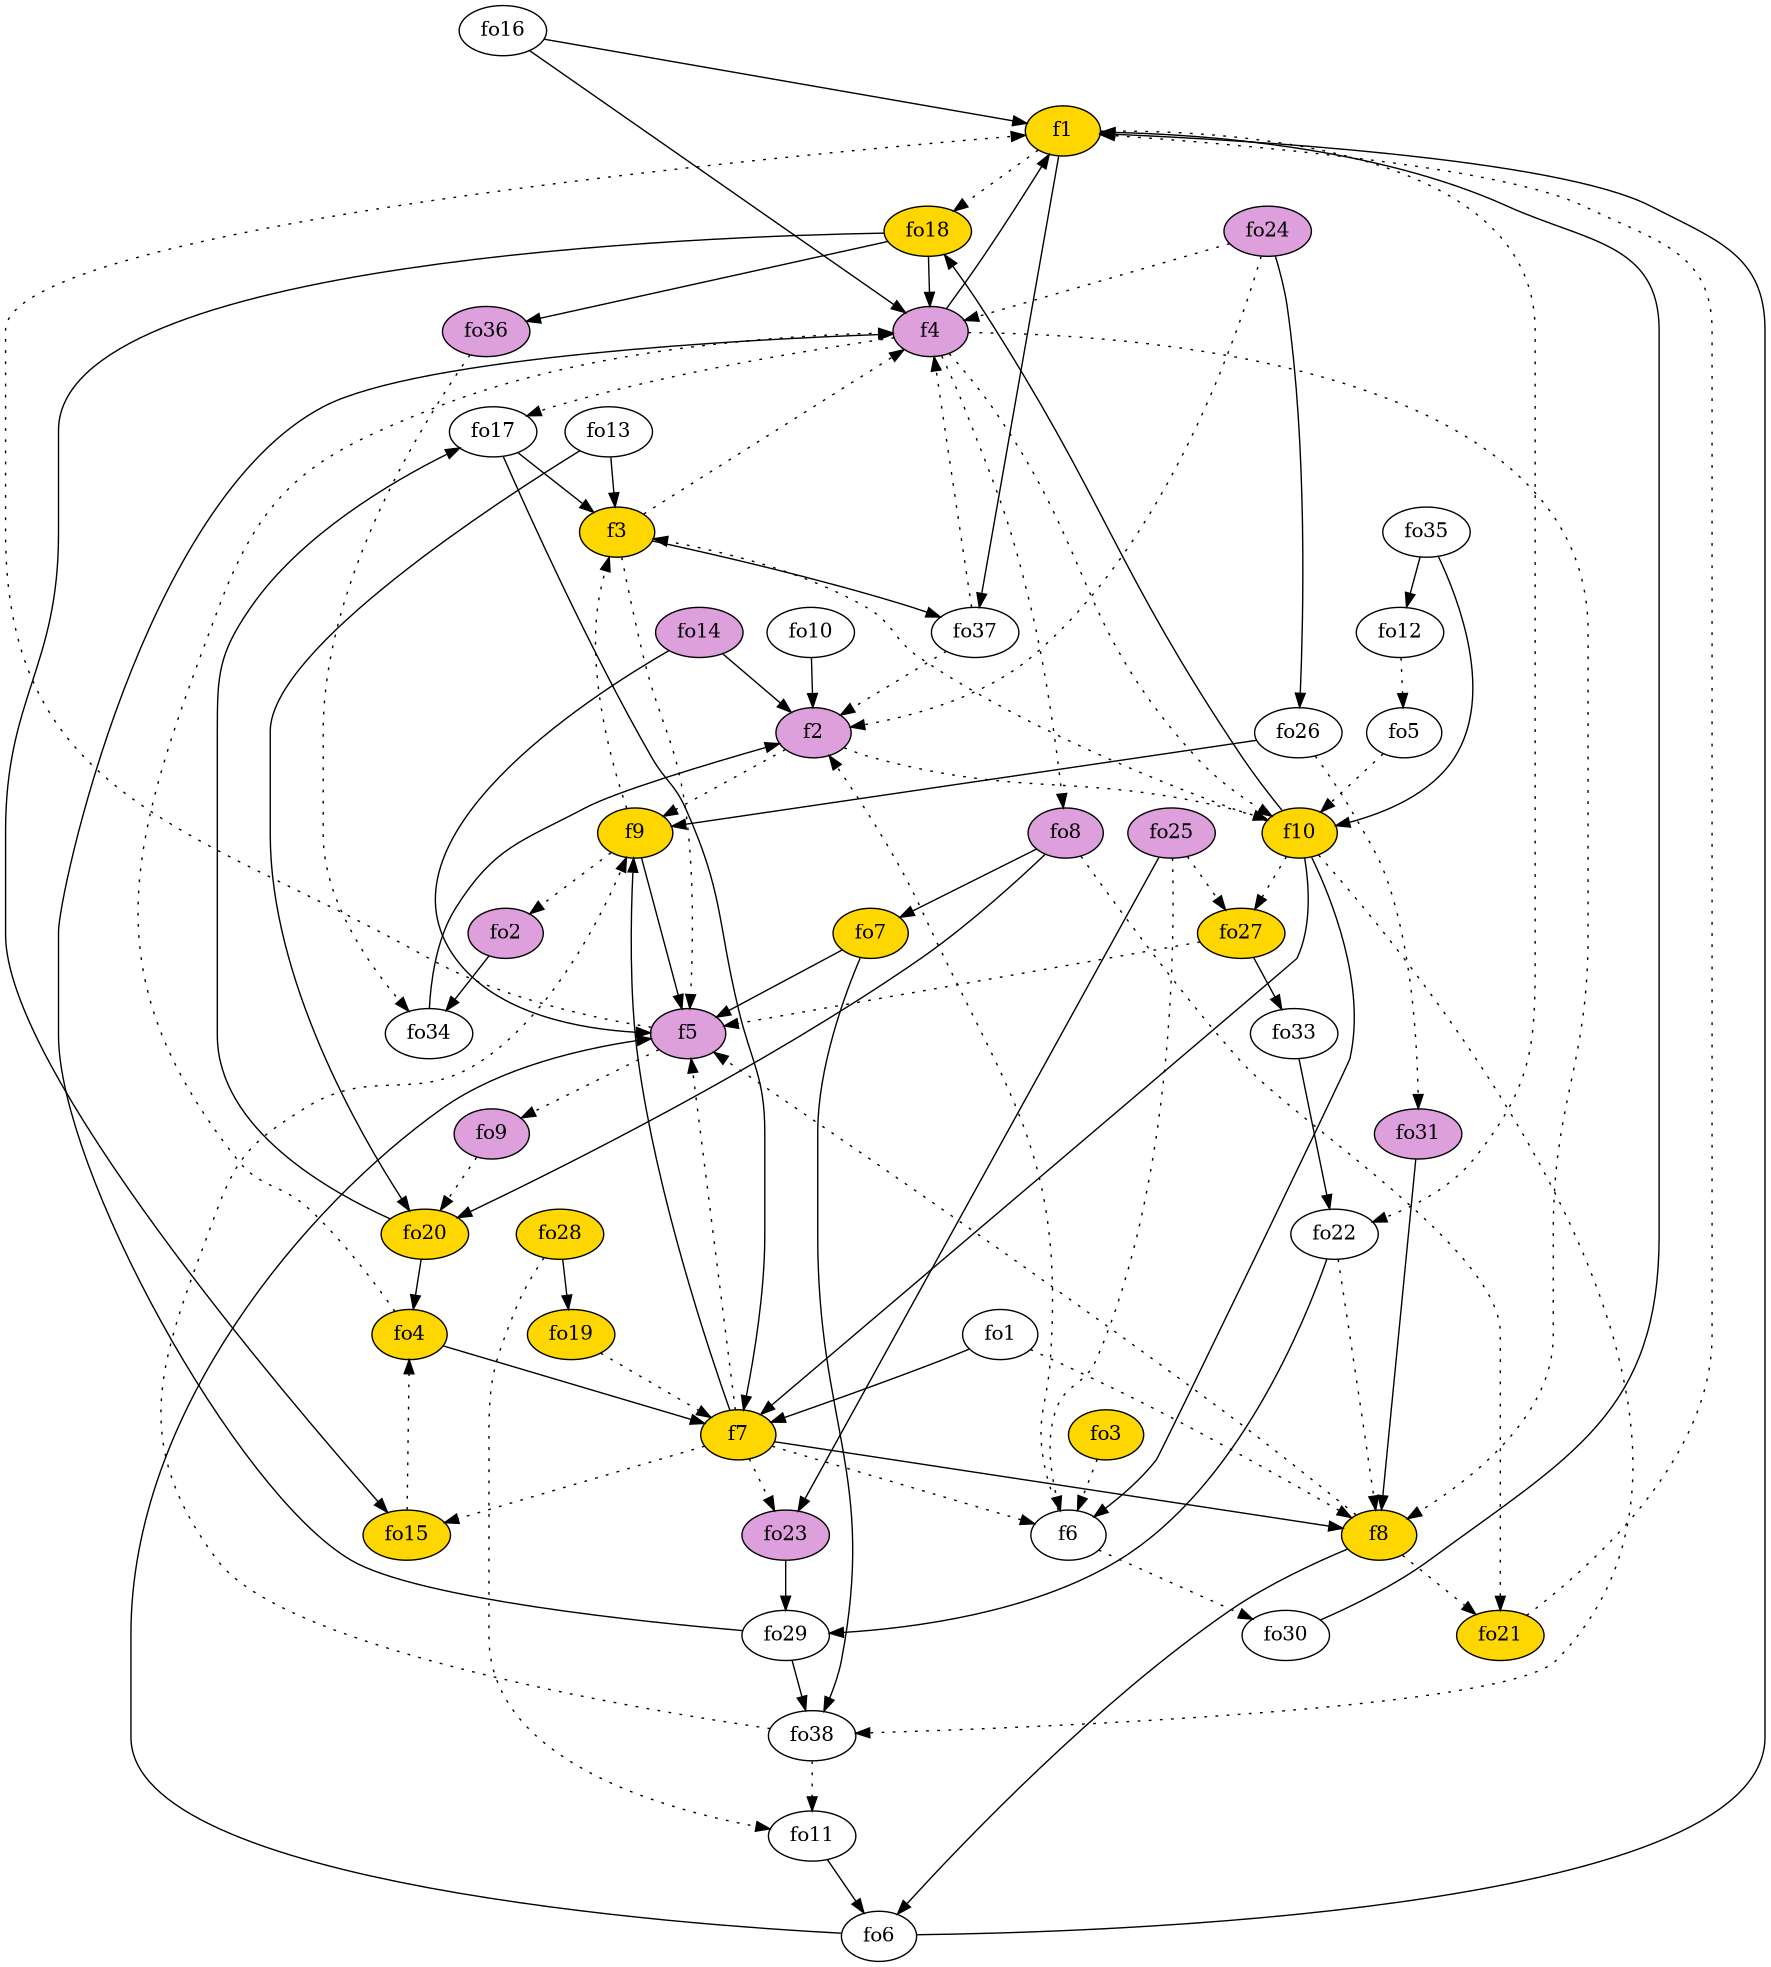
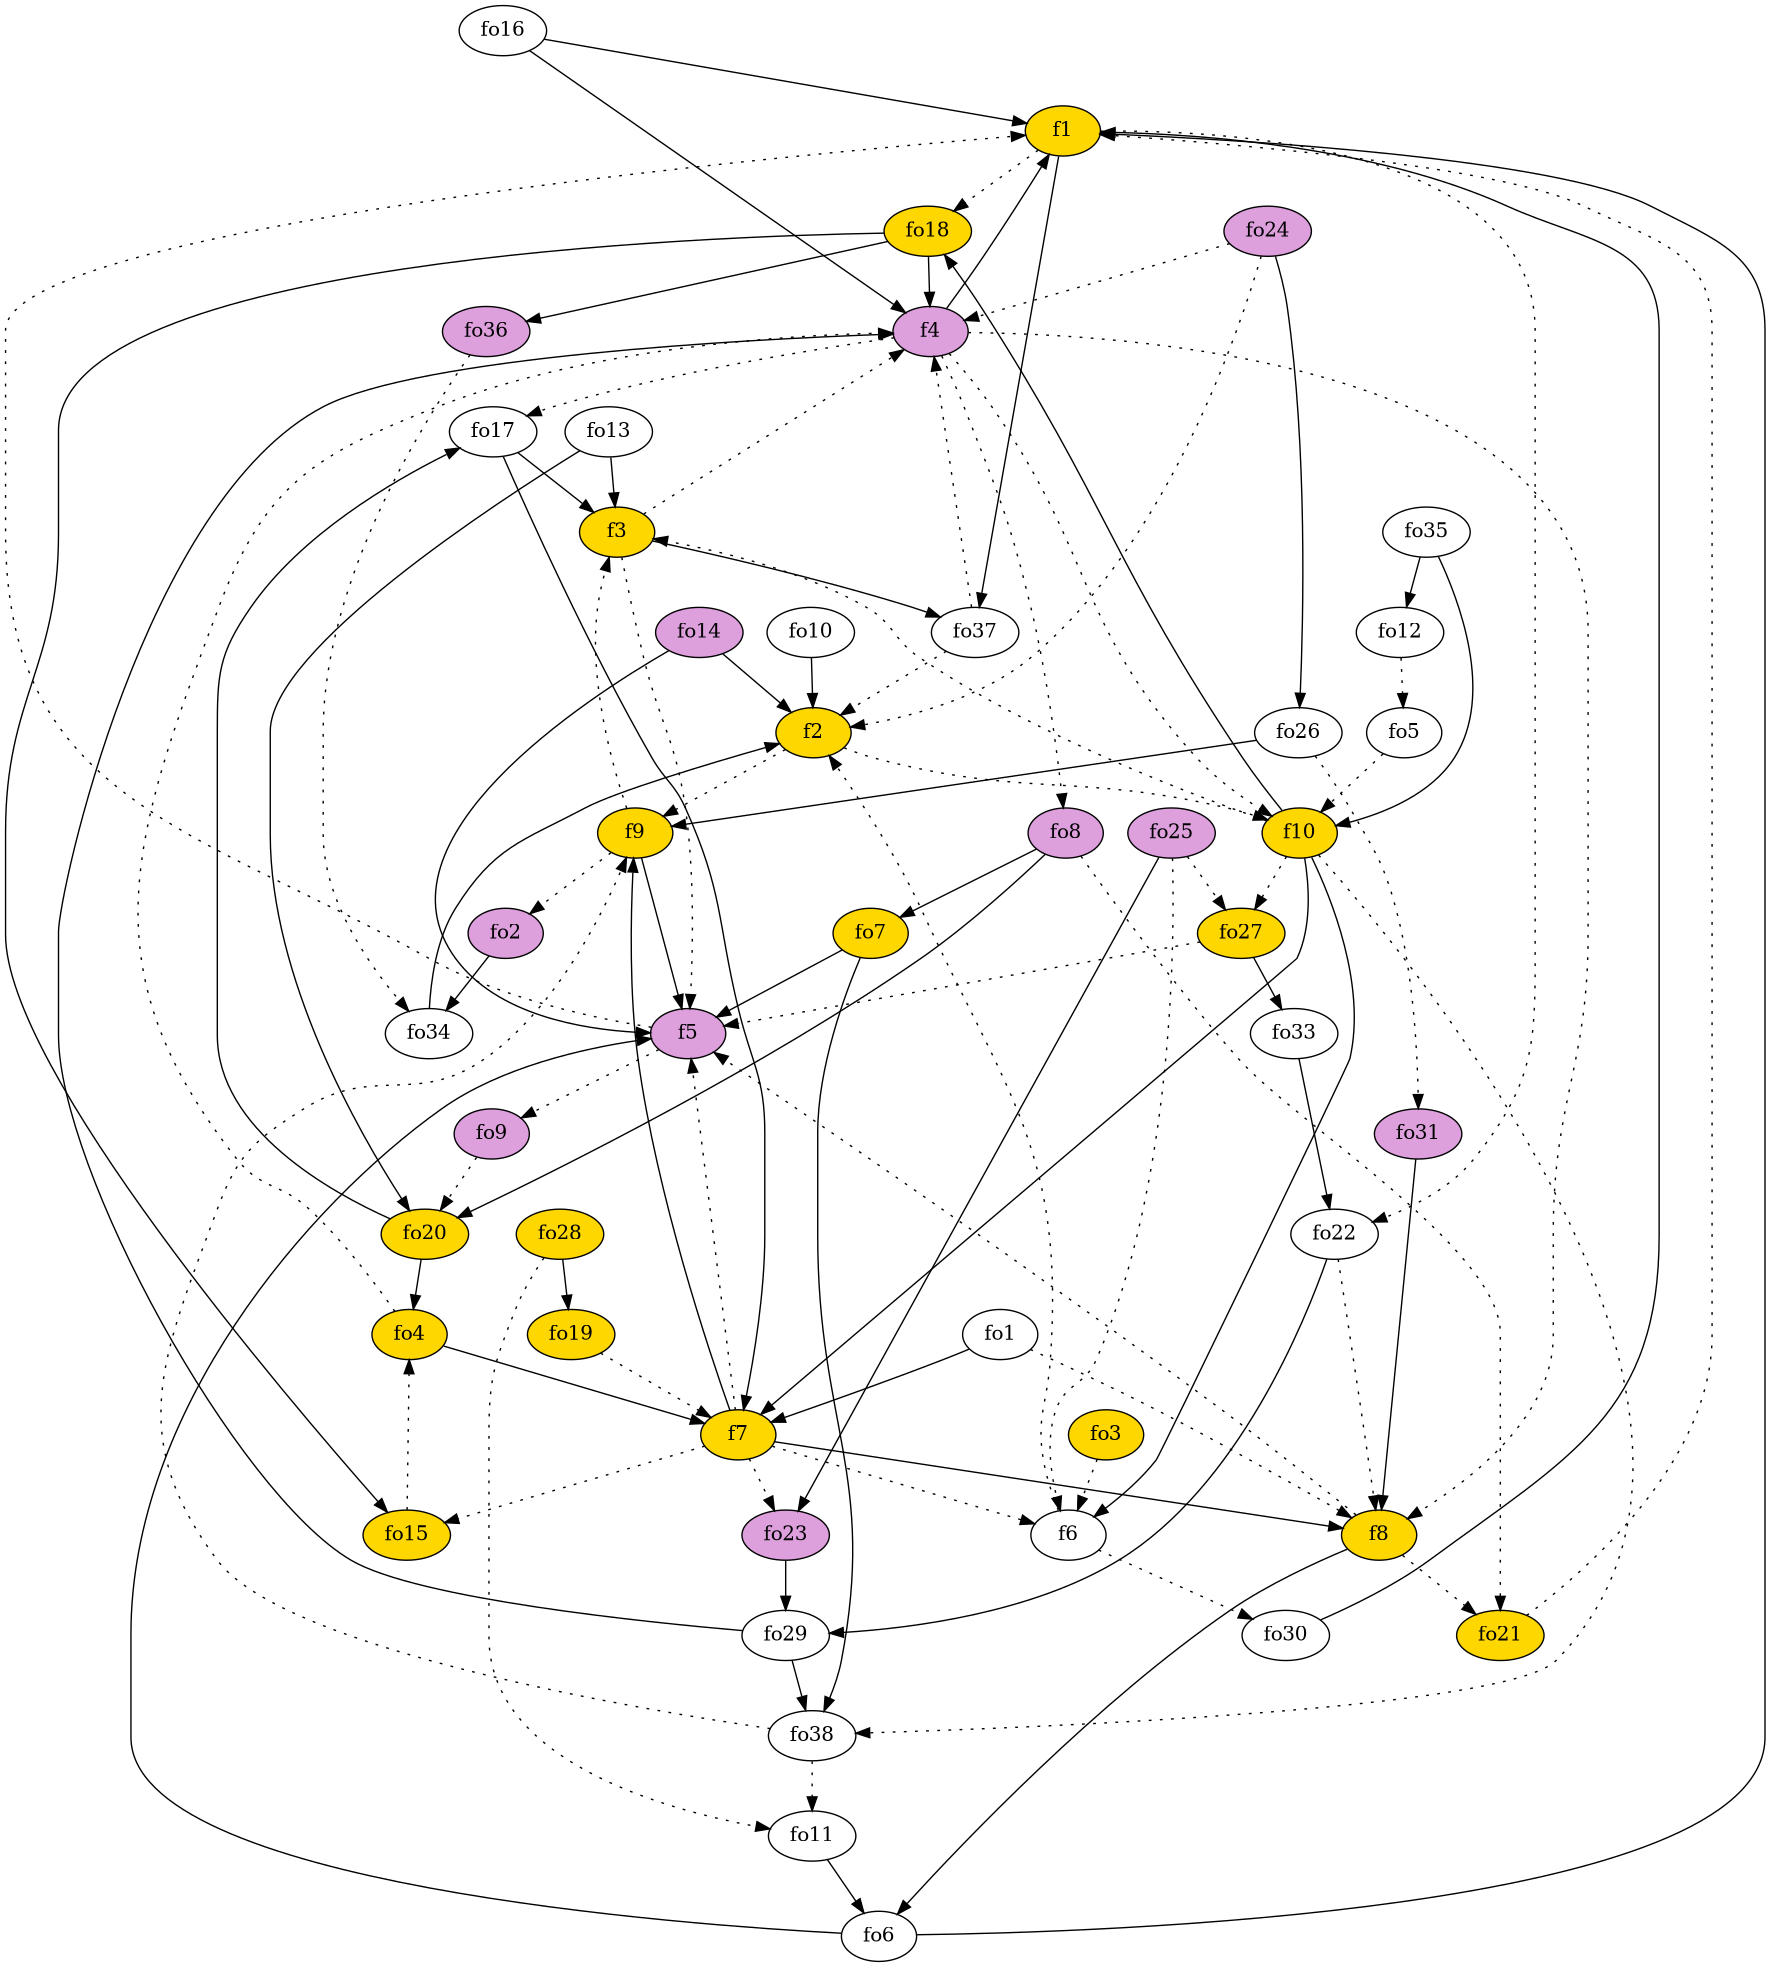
node "f2": fillcolor plum -> gold
